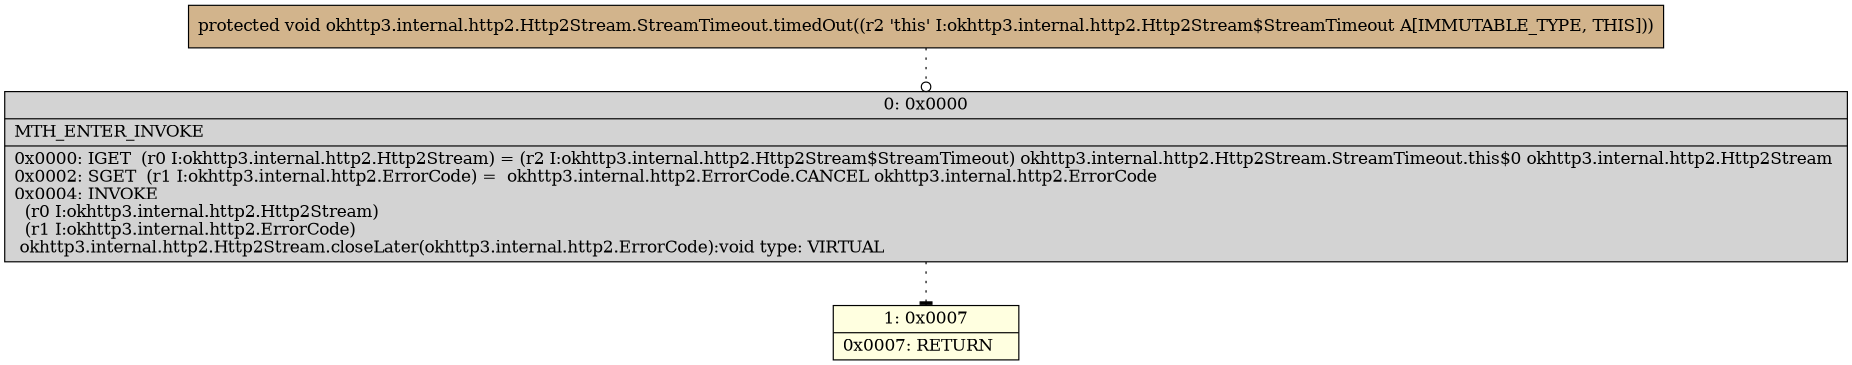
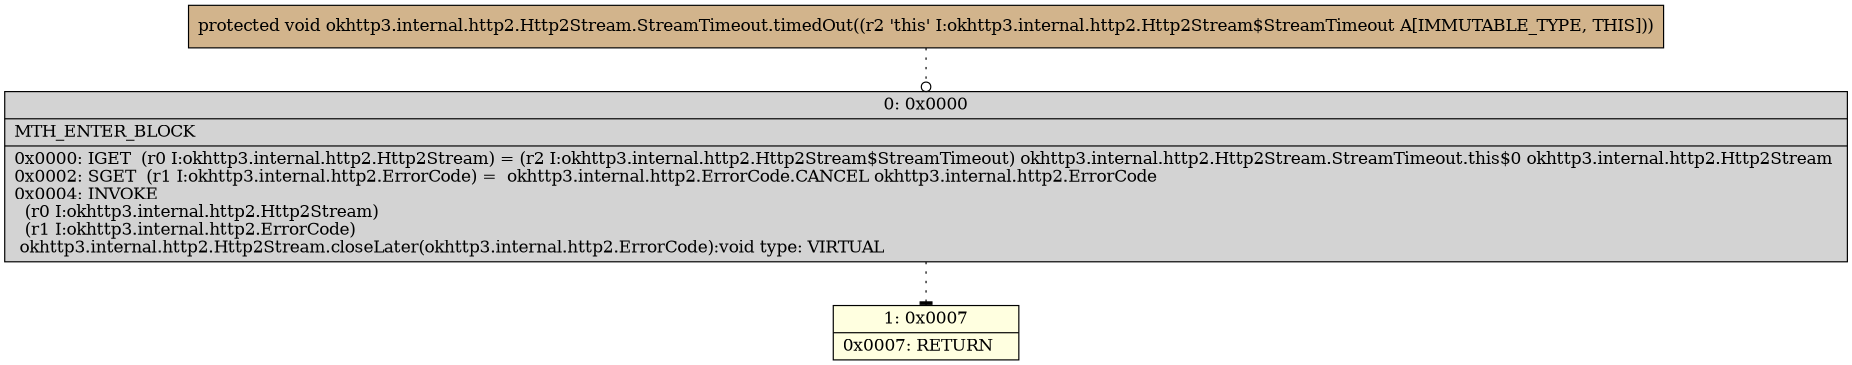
node "0: 0x0000": text "MTH_ENTER_INVOKE" -> "MTH_ENTER_BLOCK"
